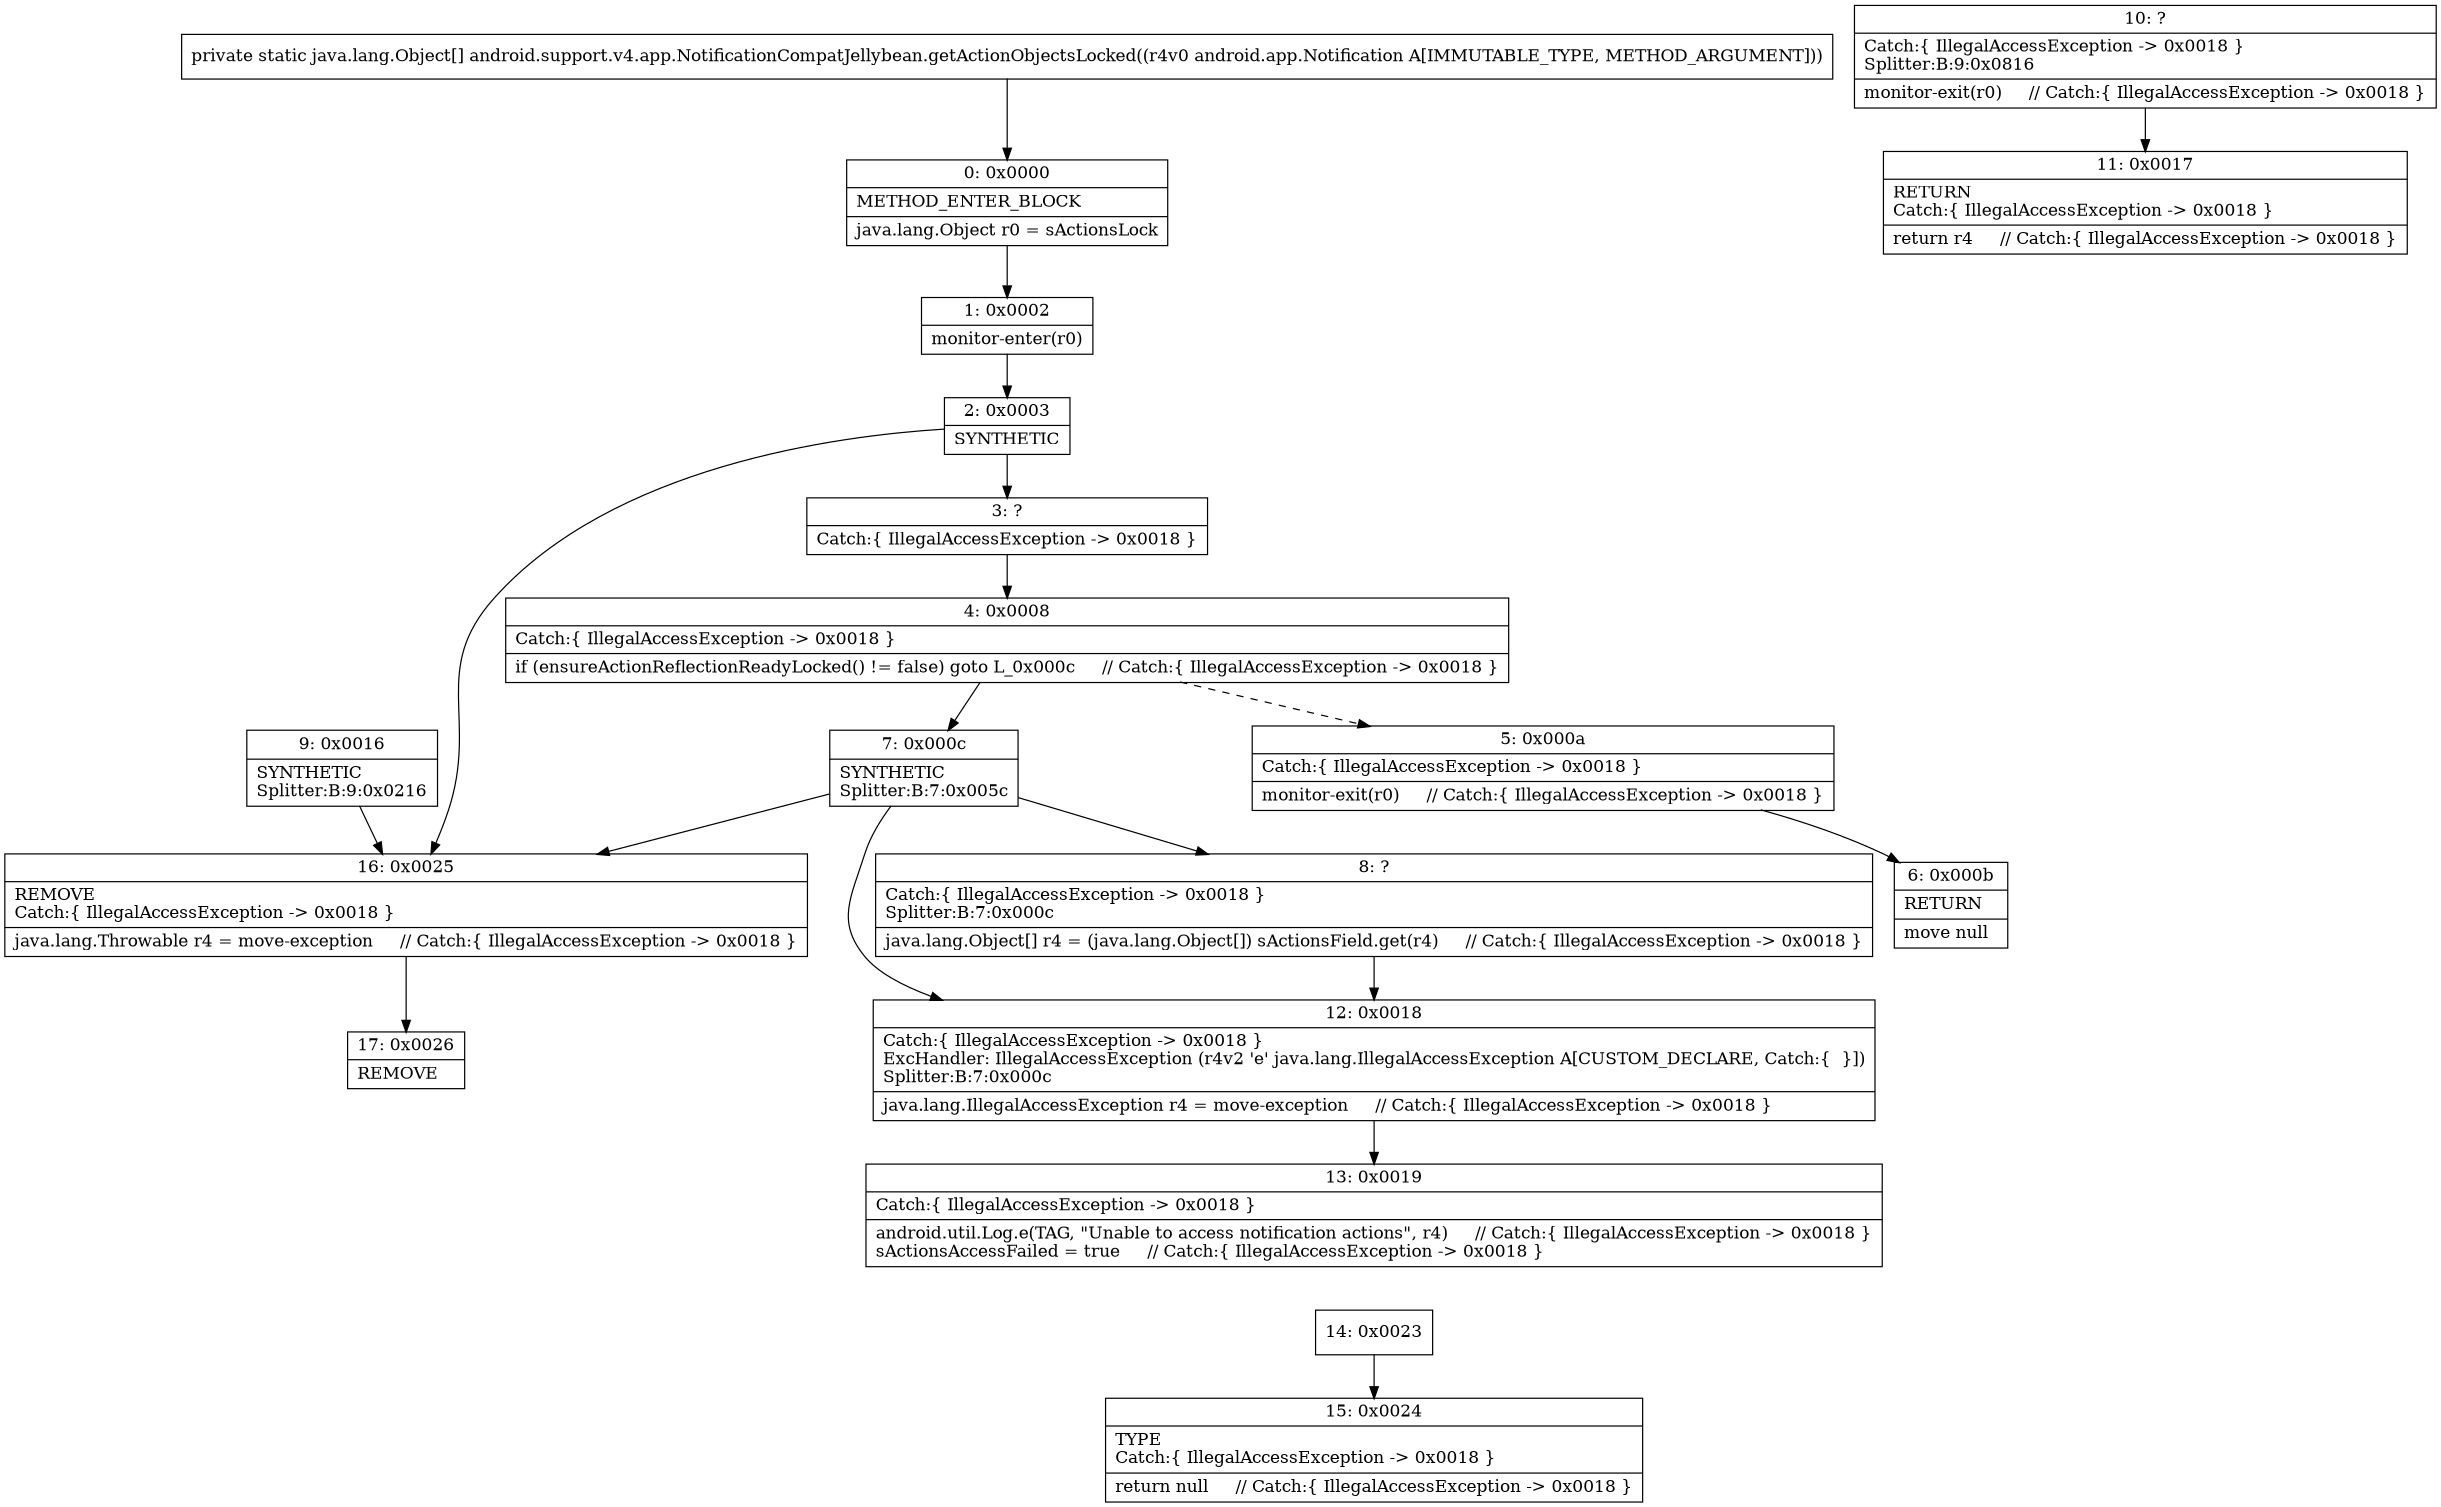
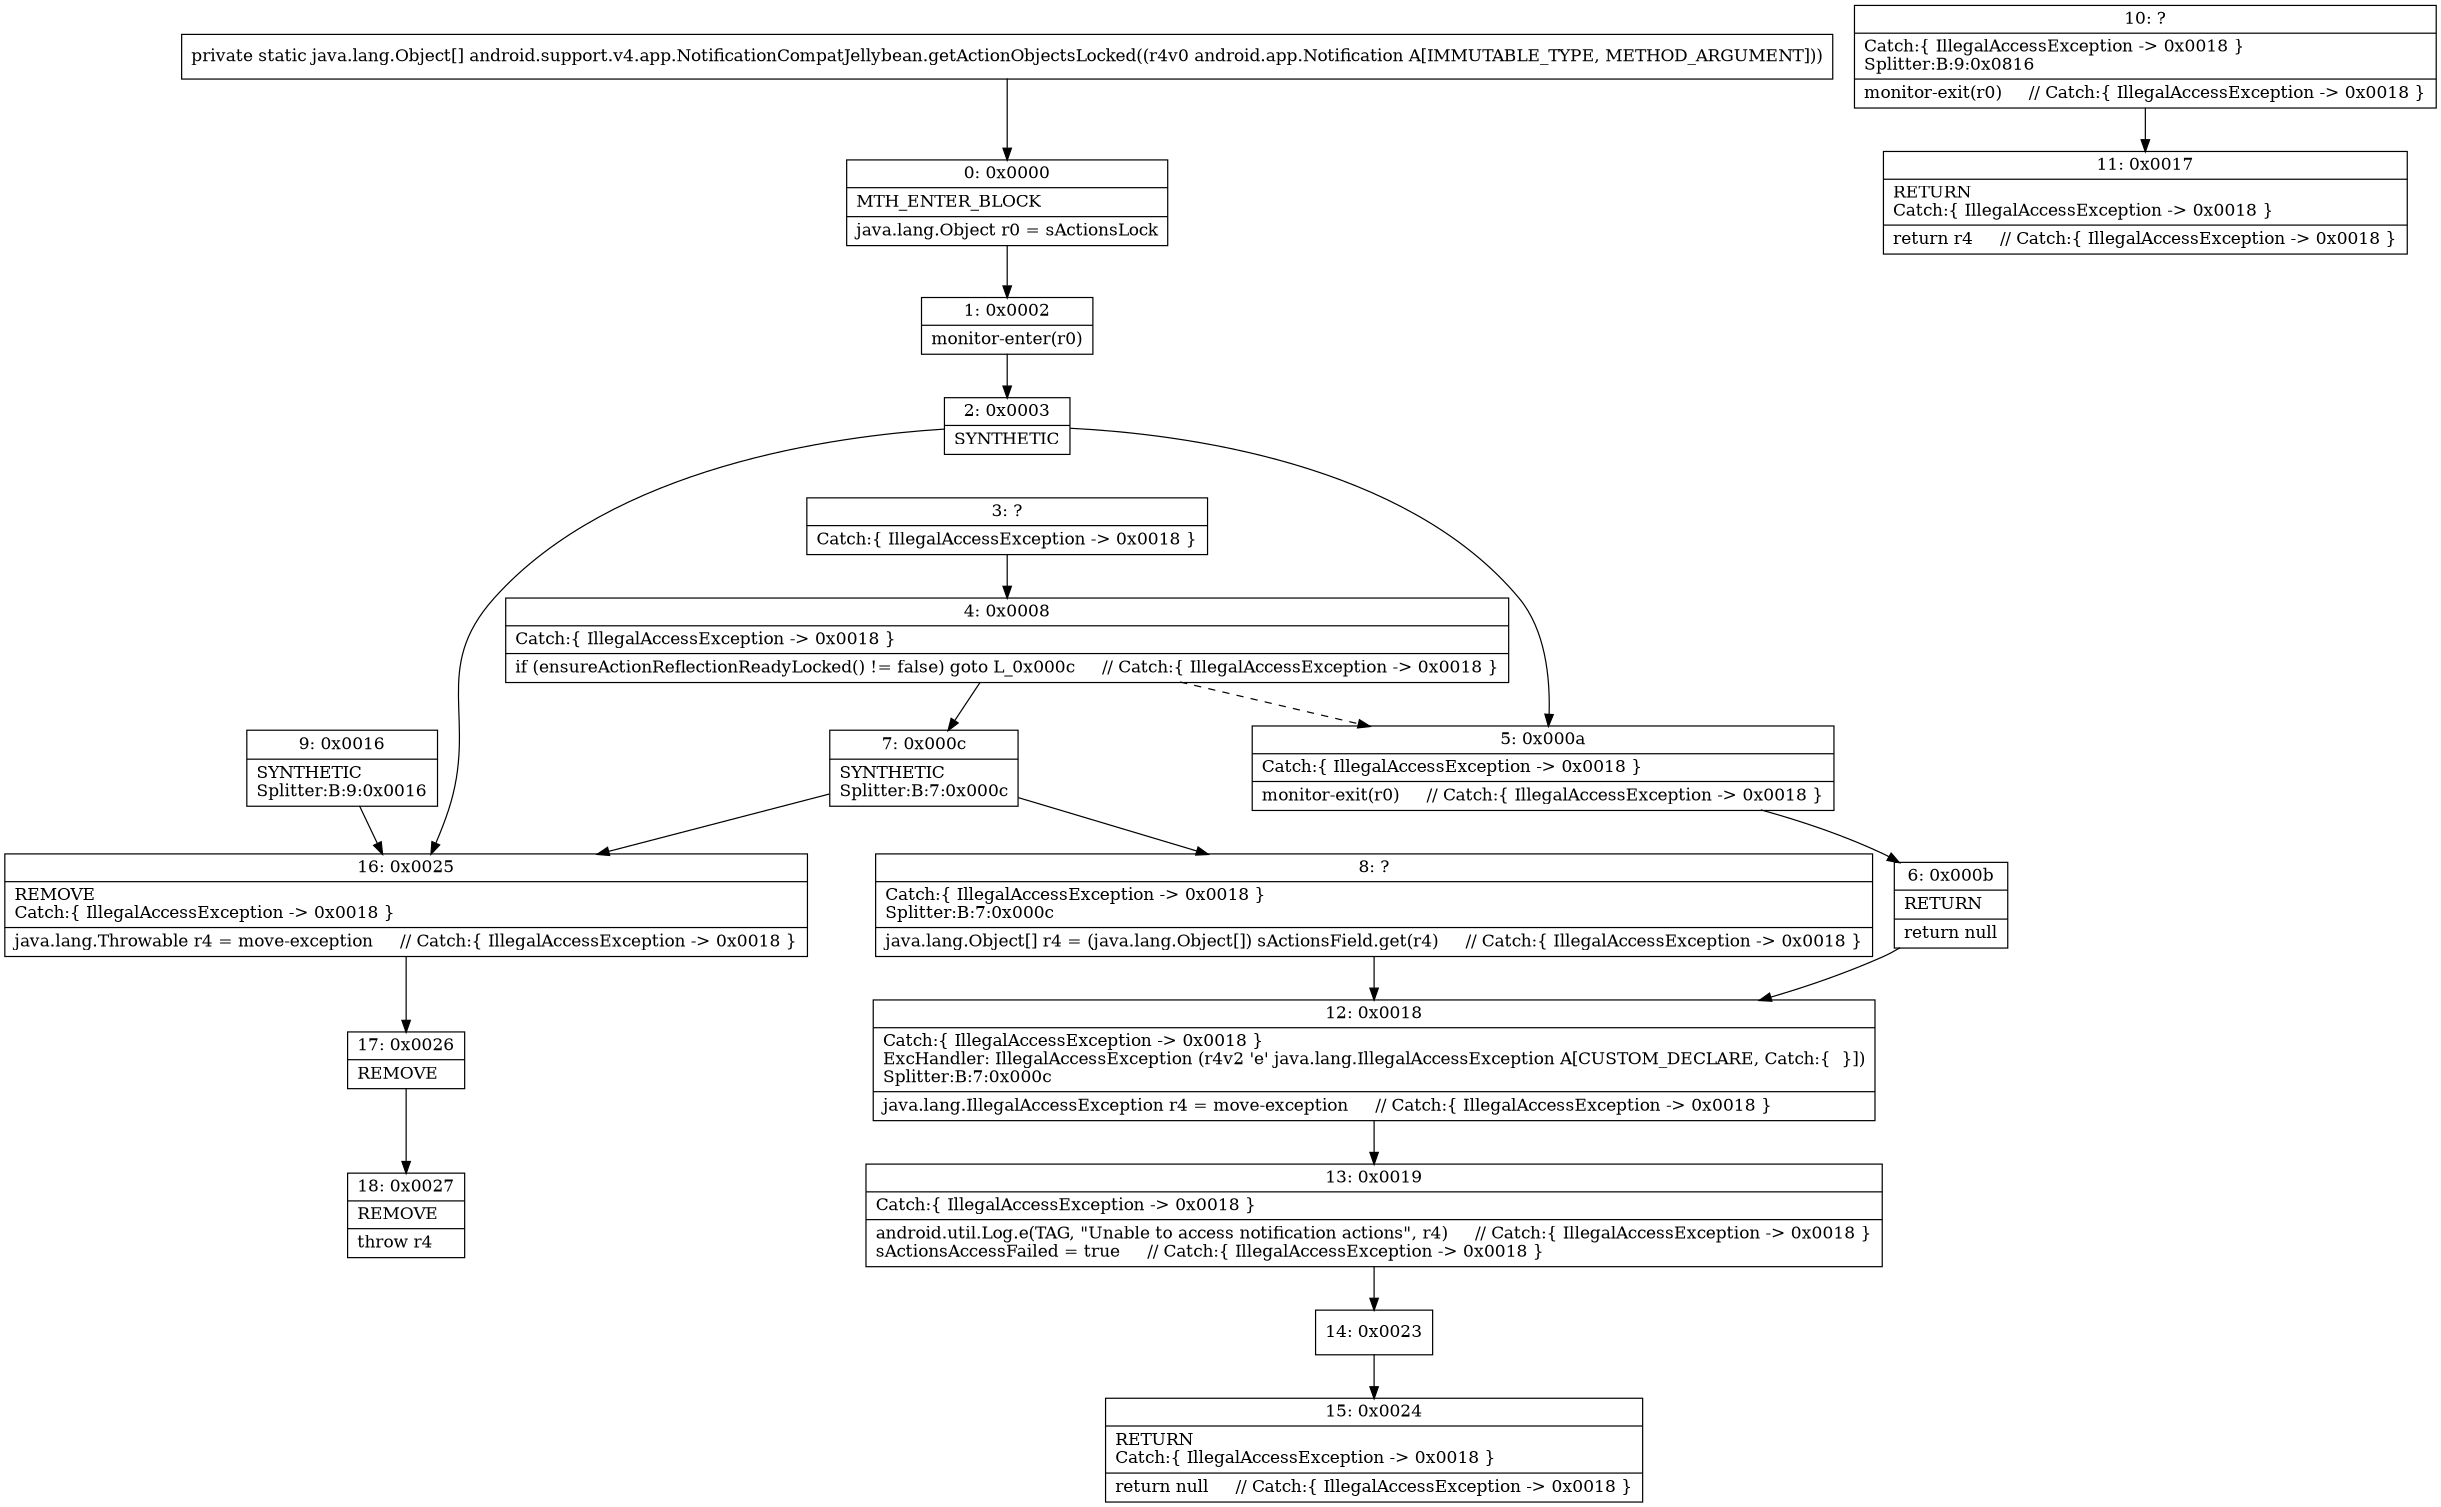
node "0: 0x0000": text "METHOD_ENTER_BLOCK" -> "MTH_ENTER_BLOCK"
edge "2: 0x0003" -> "3: ?": now "2: 0x0003" -> "5: 0x000a"
node "9: 0x0016": text "Splitter:B:9:0x0216" -> "Splitter:B:9:0x0016"
node "7: 0x000c": text "Splitter:B:7:0x005c" -> "Splitter:B:7:0x000c"
edge "7: 0x000c" -> "12: 0x0018": now "6: 0x000b" -> "12: 0x0018"
node "6: 0x000b": text "move null" -> "return null"
node "18: 0x0027": added
edge "13: 0x0019" -> "14: 0x0023": added
node "15: 0x0024": text "TYPE" -> "RETURN"
